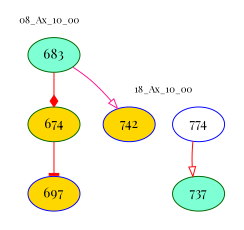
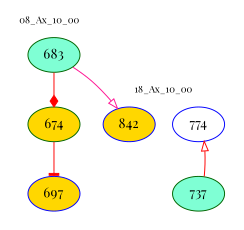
node "742": label "742" -> "842"
edge "774" -> "737": reversed
